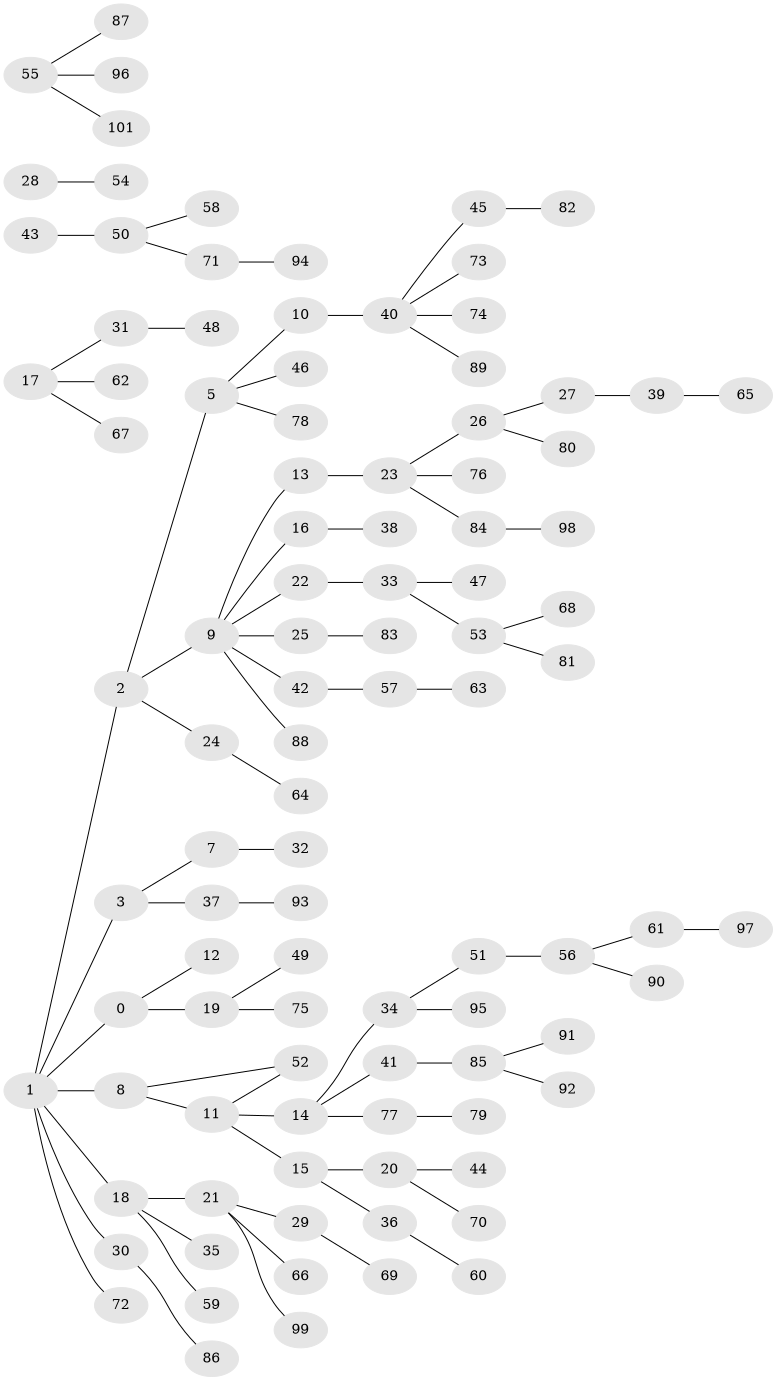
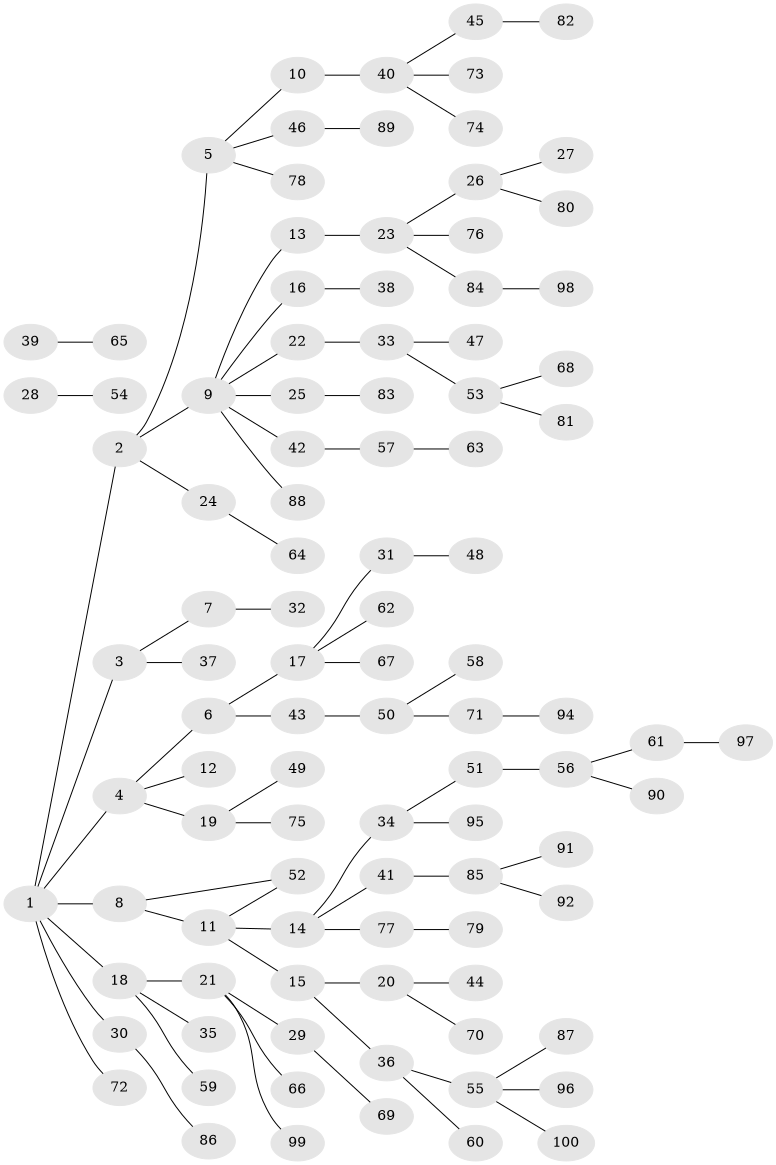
node "101": label "101" -> "100"
edge "40" -- "89": now "46" -- "89"
edge "27" -- "39": removed
node "6": added
node "93": removed
node "0": label "0" -> "4"
edge "36" -- "55": added
